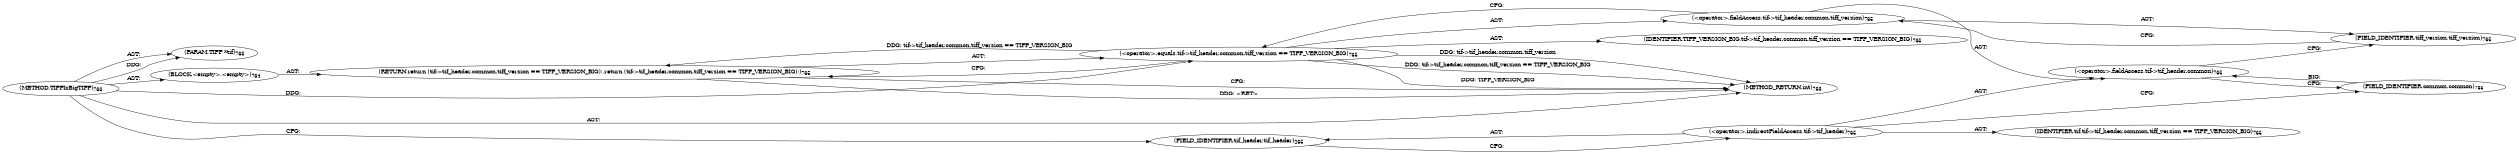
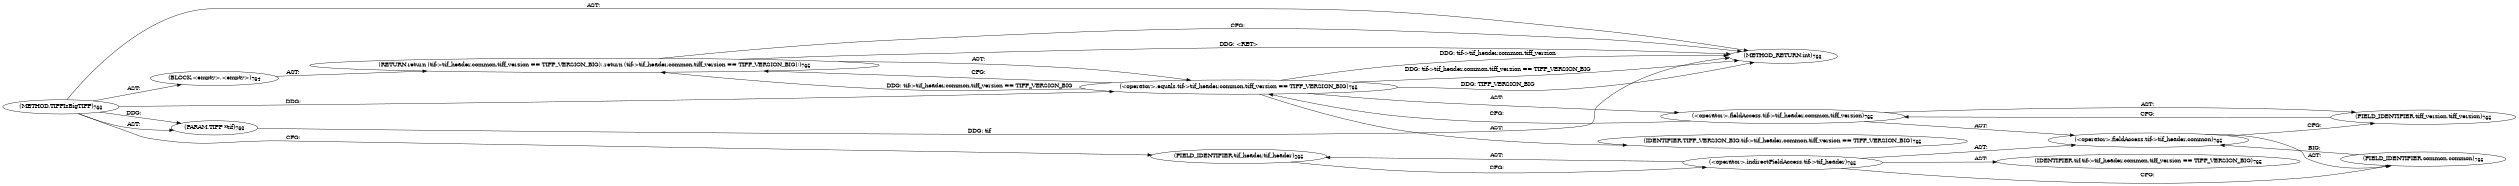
edge "(<operator>.fieldAccess,tif->tif_header.common)" -> "(FIELD_IDENTIFIER,common,common)": label "CFG: " -> "AST: "
edge "(PARAM,TIFF *tif)" -> "(METHOD_RETURN,int)": added, label "DDG: tif"
